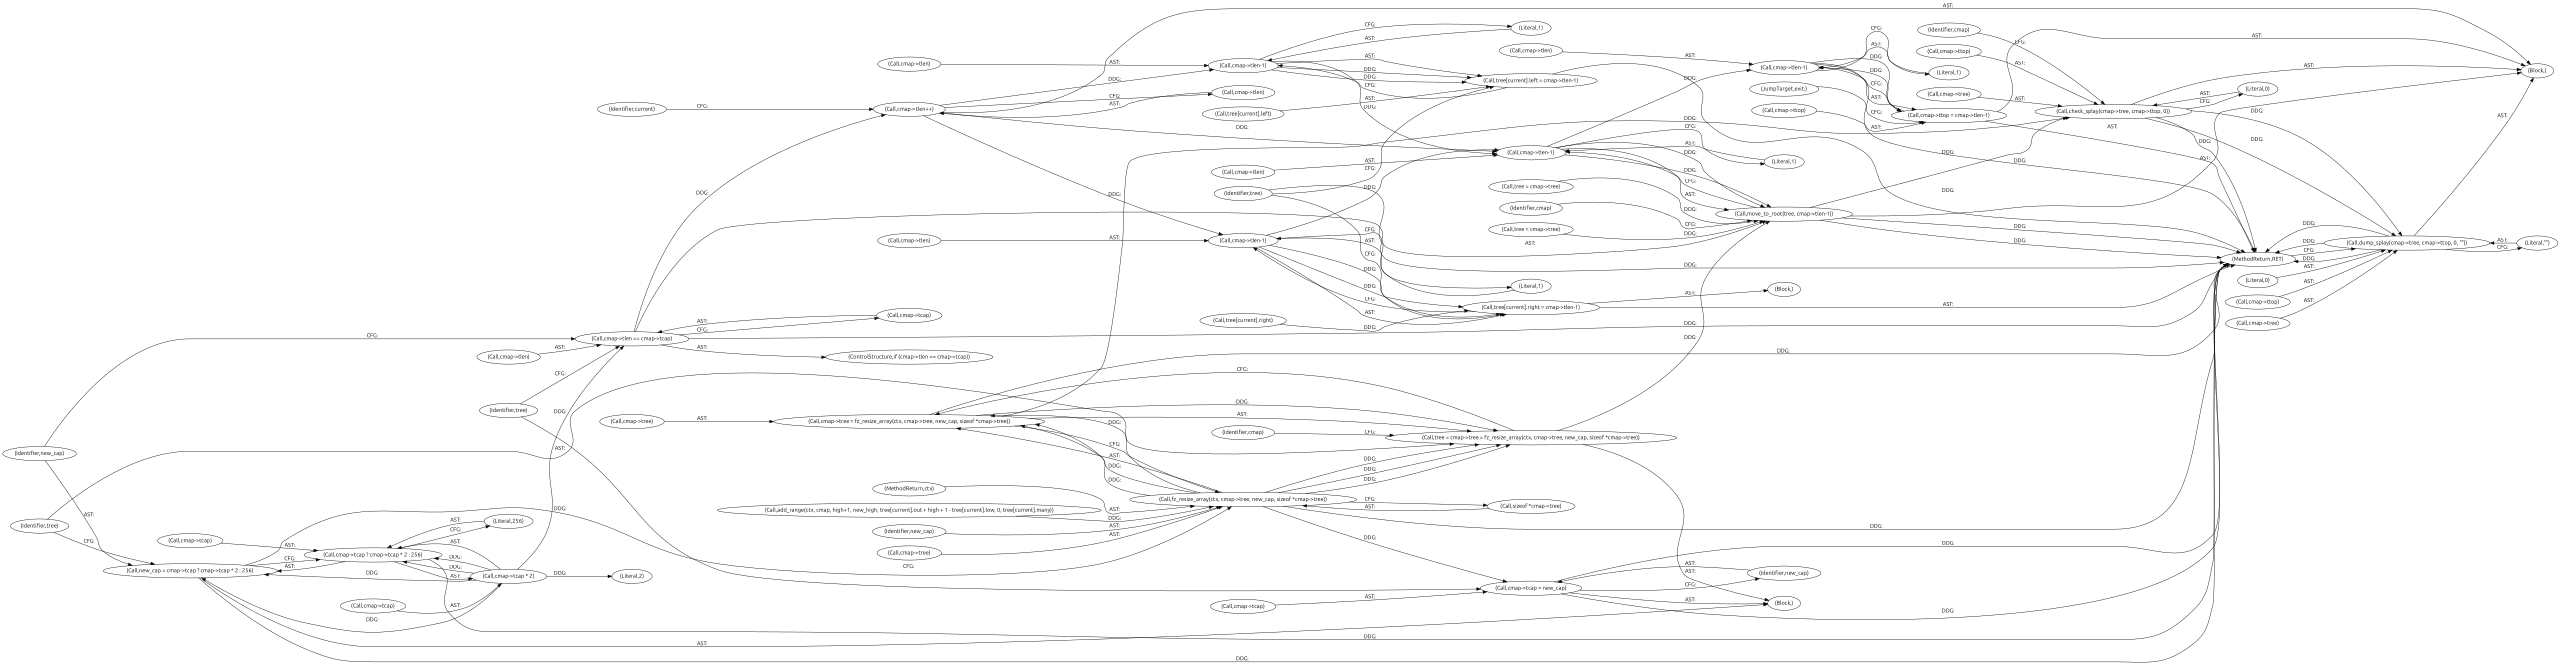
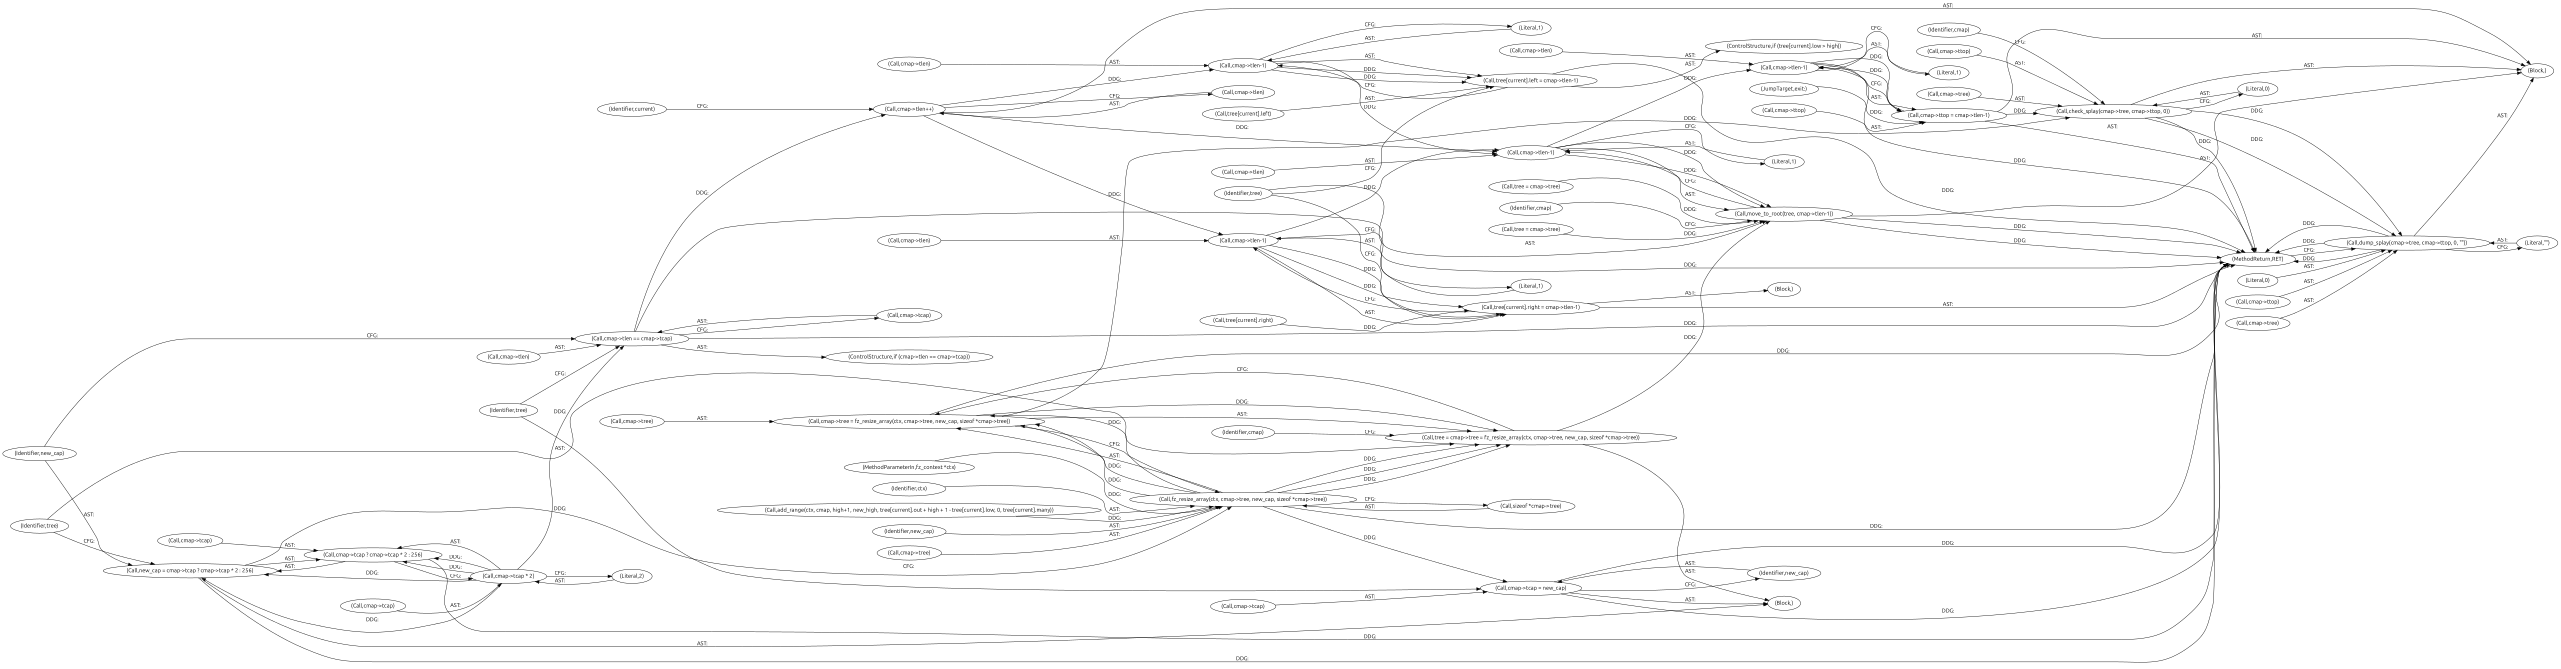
node "(ControlStructure,if (tree[current].low > high))": added
edge "(JumpTarget,exit:)" -> "(Call,cmap->ttop = cmap->tlen-1)": label "CFG: " -> "DDG: "
edge "(Call,move_to_root(tree, cmap->tlen-1))" -> "(Call,check_splay(cmap->tree, cmap->ttop, 0))": now "(Call,cmap->ttop = cmap->tlen-1)" -> "(Call,check_splay(cmap->tree, cmap->ttop, 0))"
node "(MethodParameterIn,fz_context *ctx)": added
node "(MethodReturn,ctx)": label "(MethodReturn,ctx)" -> "(Identifier,ctx)"
node "(Literal,256)": removed
edge "(Call,new_cap = cmap->tcap ? cmap->tcap * 2 : 256)" -> "(Call,cmap->tcap ? cmap->tcap * 2 : 256)": label "CFG: " -> "AST: "
edge "(Call,cmap->tcap * 2)" -> "(Literal,2)": label "DDG: " -> "CFG: "
edge "(Call,cmap->tcap ? cmap->tcap * 2 : 256)" -> "(Call,cmap->tcap * 2)": label "AST: " -> "CFG: "
edge "(Literal,2)" -> "(Call,cmap->tcap * 2)": added, label "AST:"
